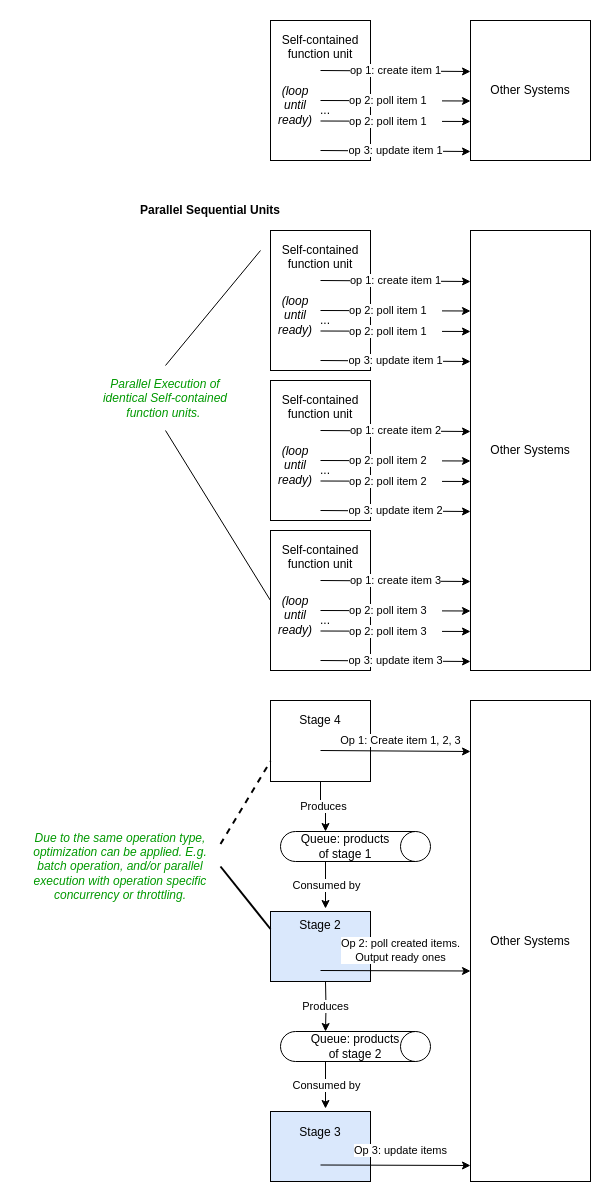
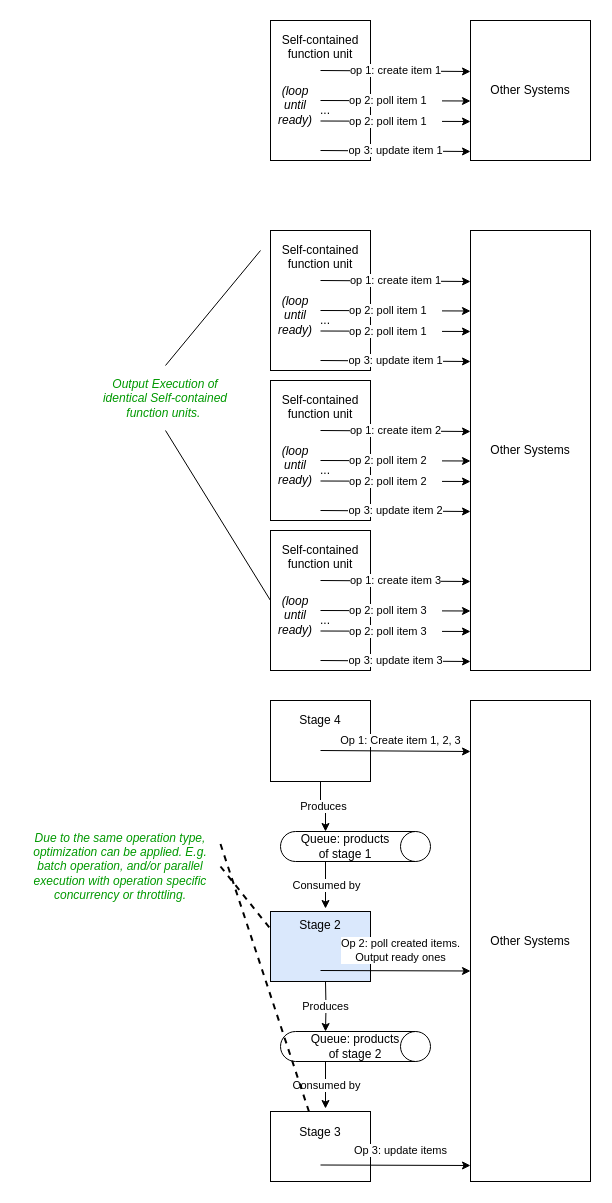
node "Parallel Sequential Units": removed
node "Parallel Execution of identical Self-contained function units.": label "Parallel Execution of identical Self-contained function units." -> "Output Execution of identical Self-contained function units."
edge "Stage 4" -- "Due to the same operation type, optimization can be applied. E.g. batch operation, and/or parallel execution with operation specific concurrency or throttling.": now "Stage 3" -- "Due to the same operation type, optimization can be applied. E.g. batch operation, and/or parallel execution with operation specific concurrency or throttling."
edge "Due to the same operation type, optimization can be applied. E.g. batch operation, and/or parallel execution with operation specific concurrency or throttling." -- "Stage 2": style solid -> dashed
node "Stage 3": fillcolor #dae8fc -> #ffffff
